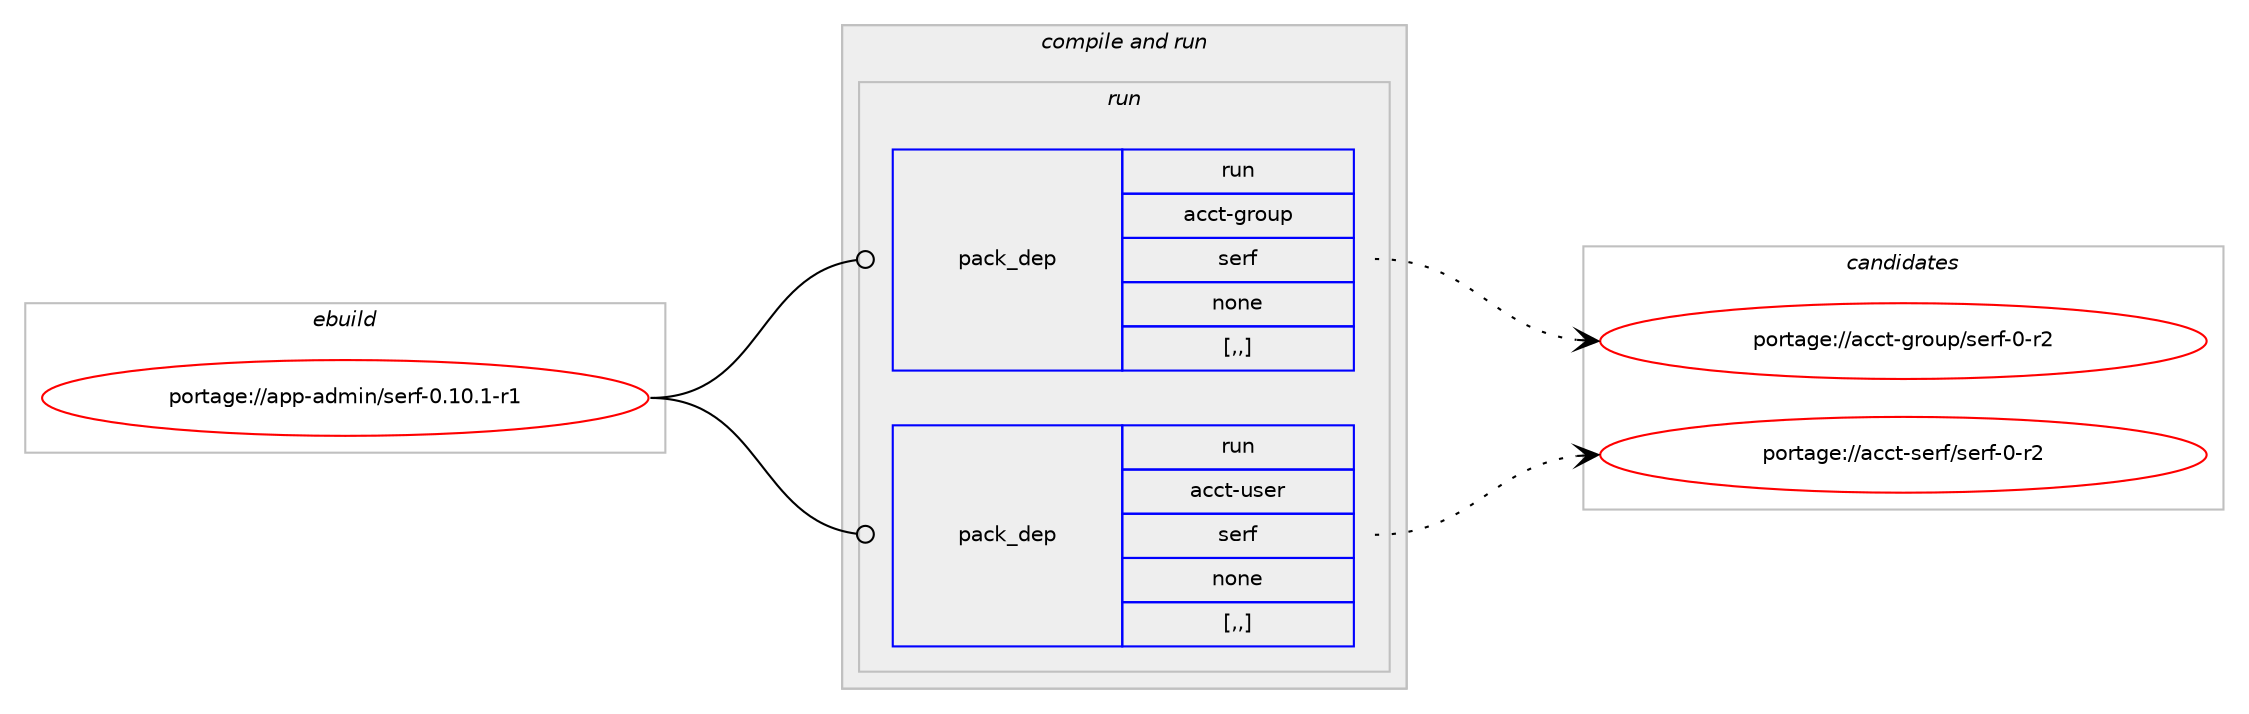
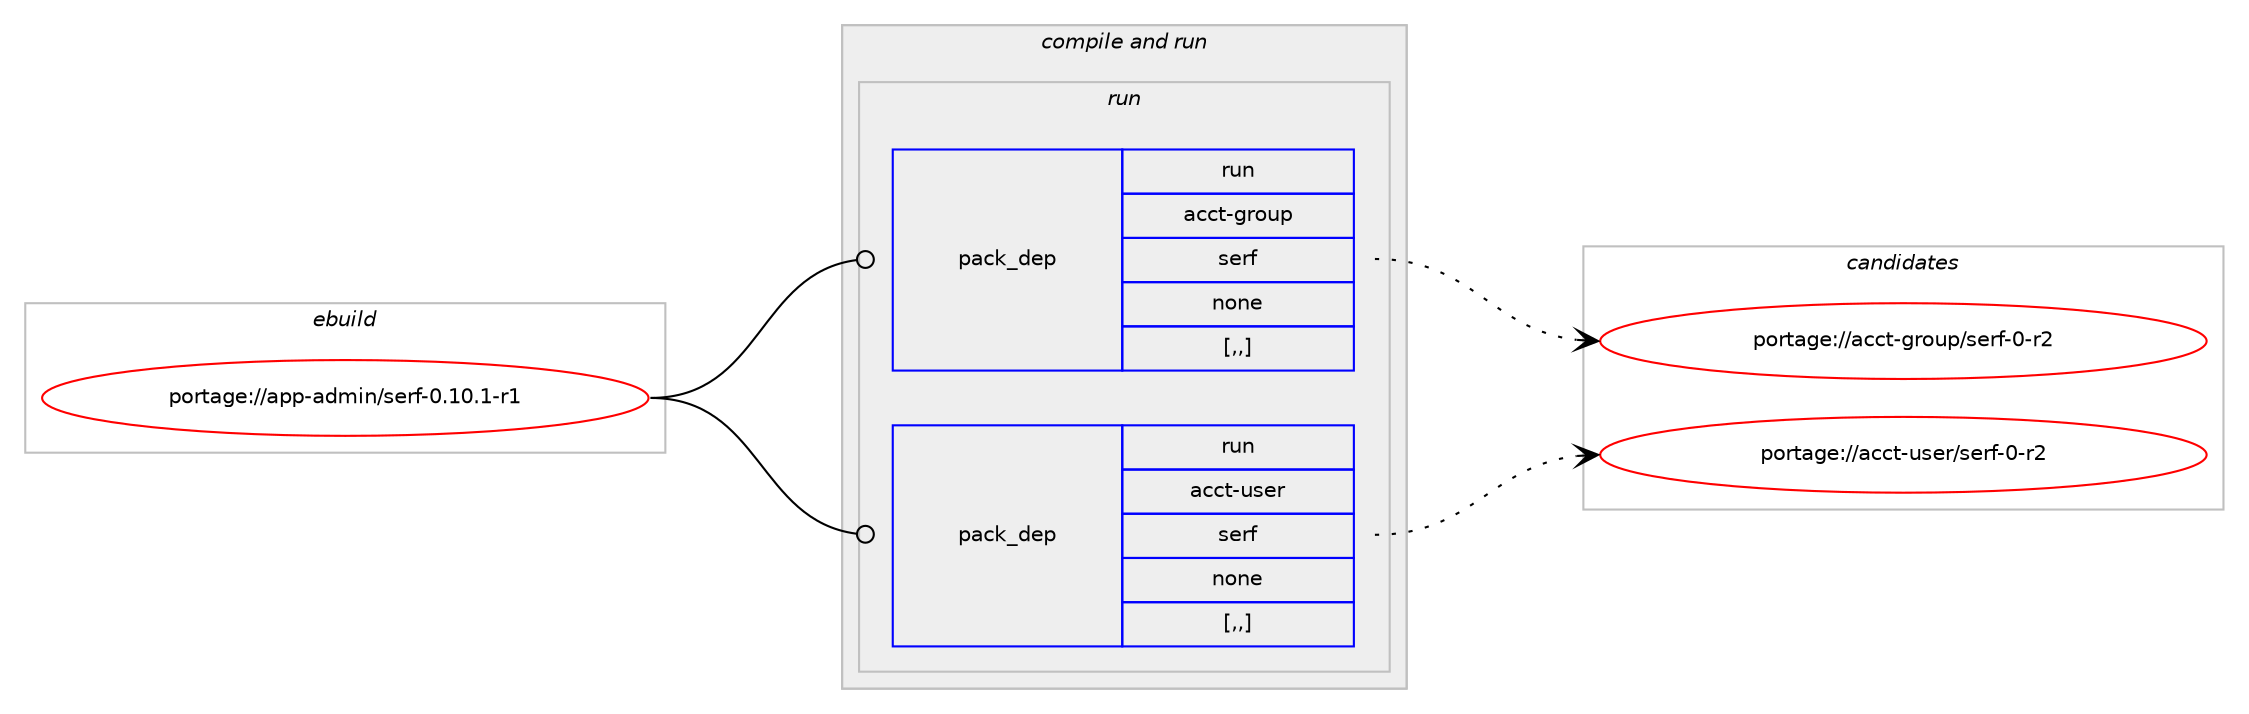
node "portage://acct-serf/serf-0-r2": label "portage://acct-serf/serf-0-r2" -> "portage://acct-user/serf-0-r2"
